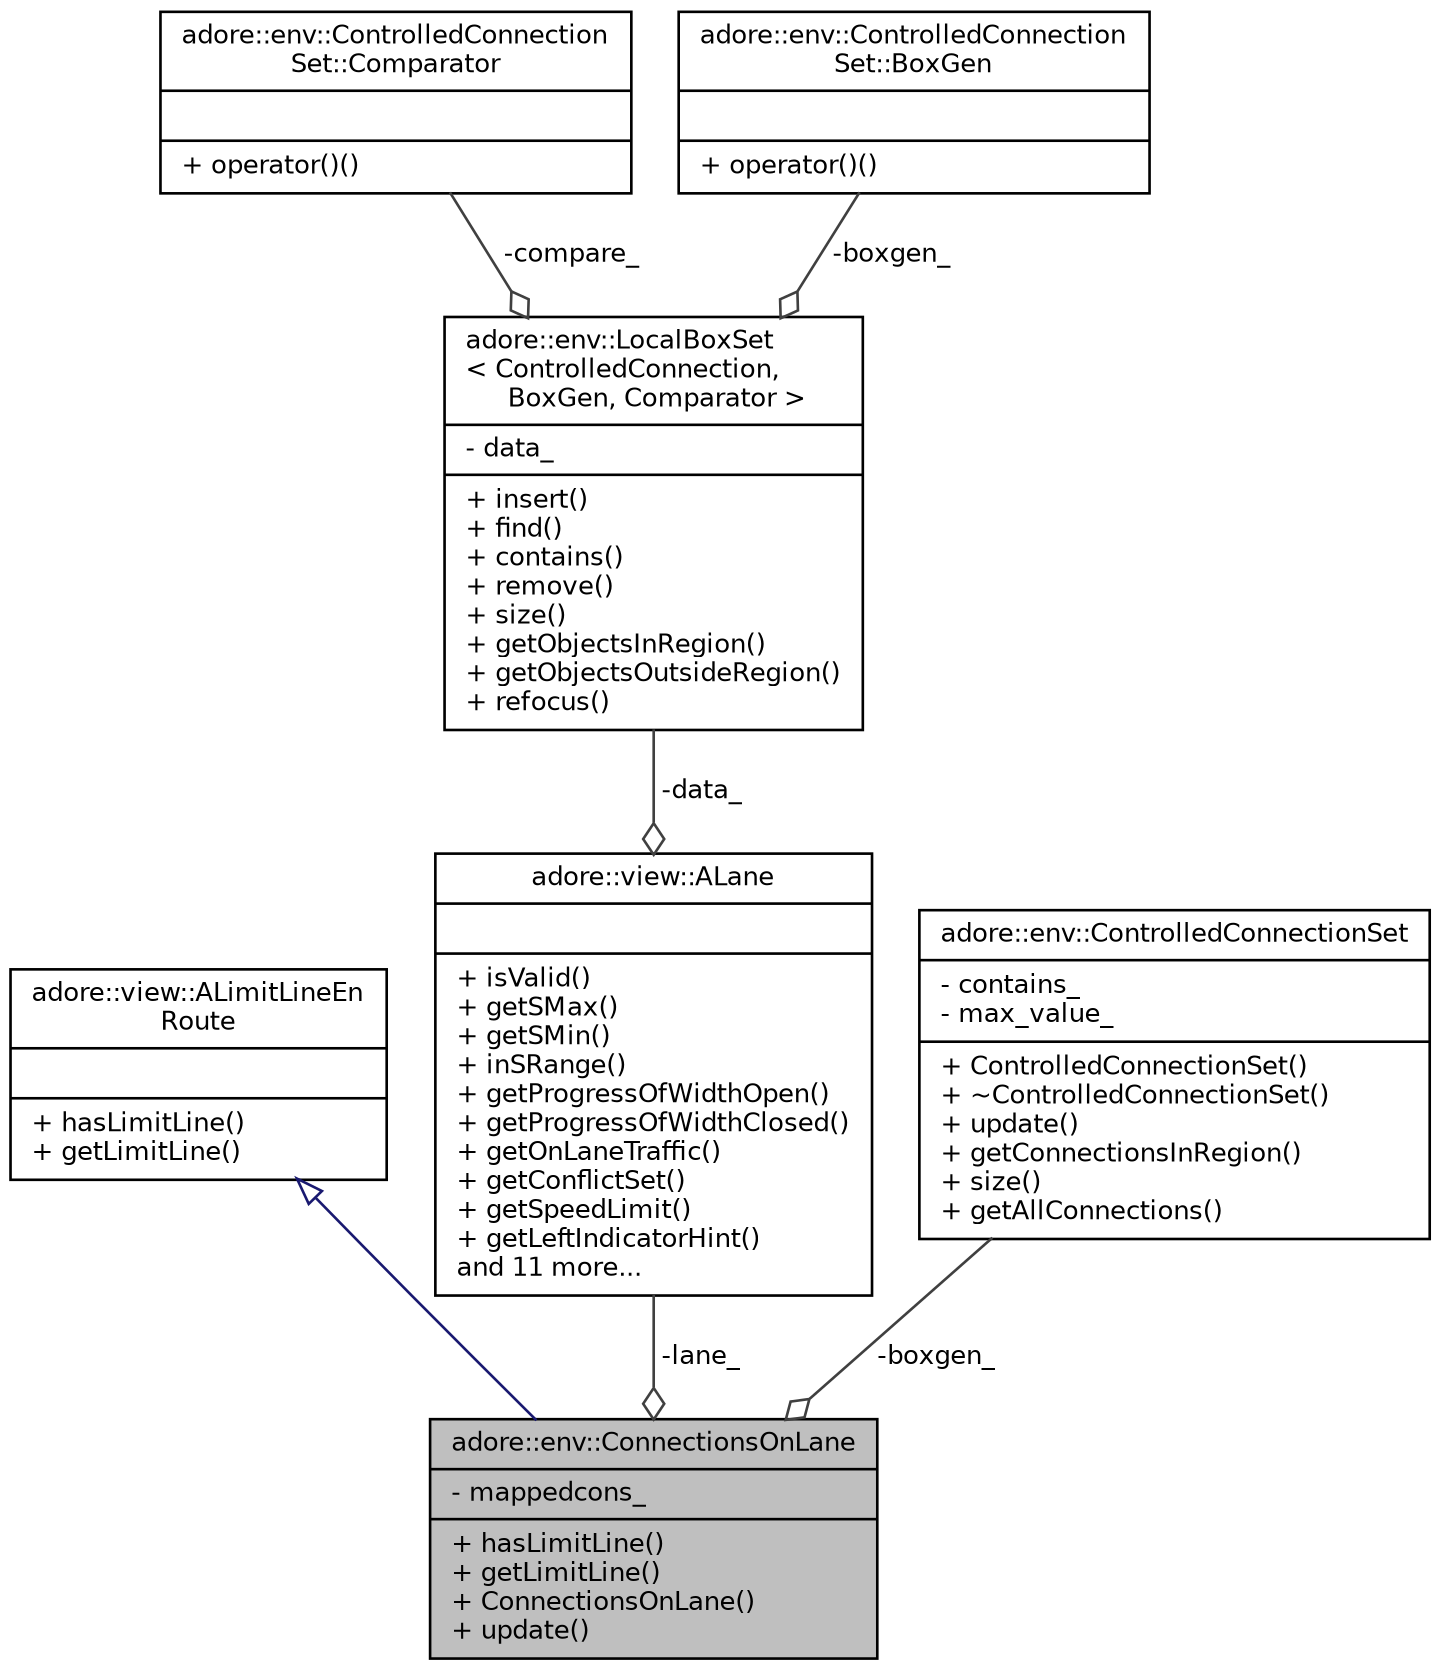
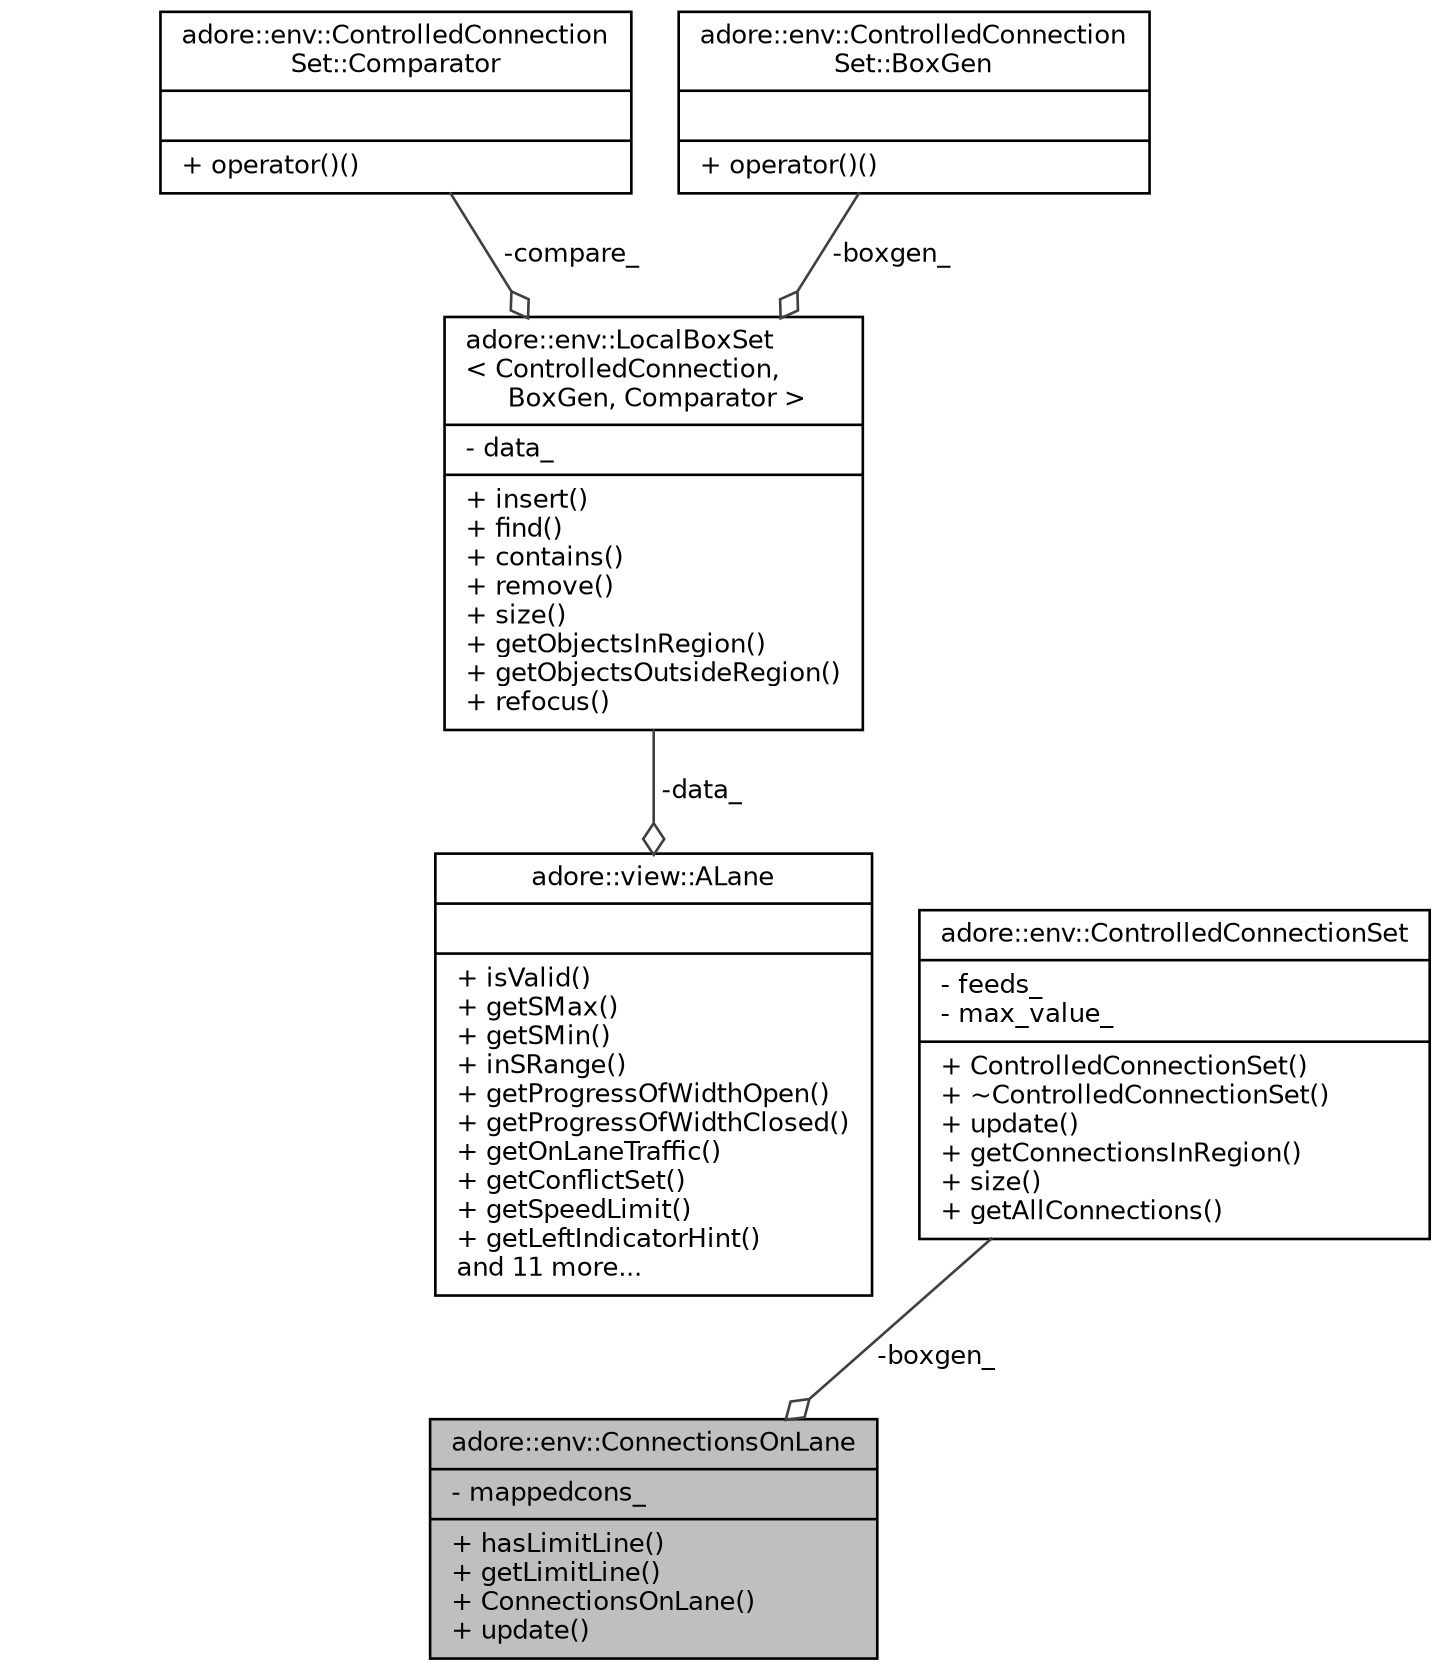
node "adore::env::ControlledConnectionSet": text "- contains_" -> "- feeds_"
node "adore::view::ALimitLineEn": removed
edge "adore::view::ALane" -> "adore::env::ConnectionsOnLane": removed, label "-lane_"
